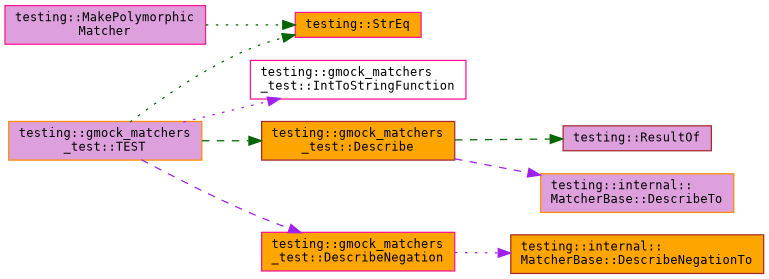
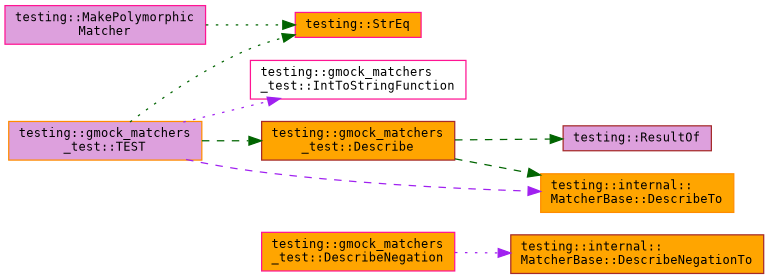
edge "testing::gmock_matchers _test::Describe" -> "testing::internal:: MatcherBase::DescribeTo": color purple -> darkgreen
node "testing::internal:: MatcherBase::DescribeTo": fillcolor plum -> orange
edge "testing::gmock_matchers _test::TEST" -> "testing::gmock_matchers _test::DescribeNegation": now "testing::gmock_matchers _test::TEST" -> "testing::internal:: MatcherBase::DescribeTo"
